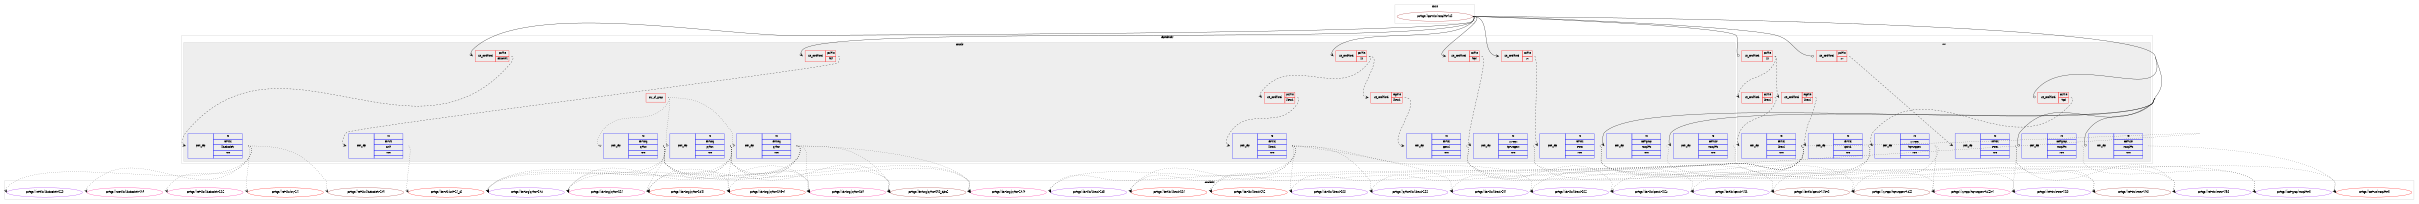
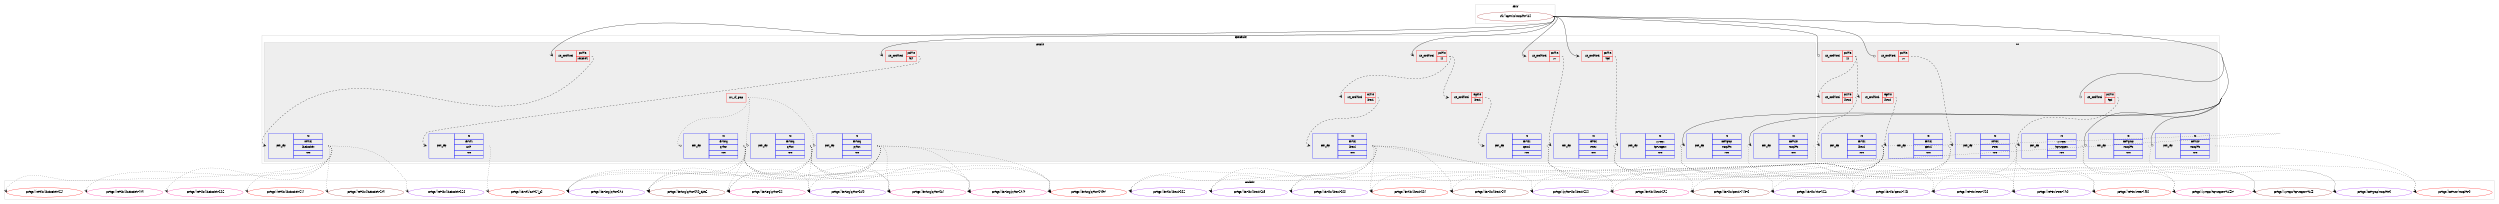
node "portage://app-misc/mosquitto-1.6.8": label "portage://app-misc/mosquitto-1.6.8" -> "util://app-misc/mosquitto-1.6.8"
node "portage://net-libs/libwebsockets-3.2.1": added
node "portage://none-libs/libwebsockets-1.7.9": label "portage://none-libs/libwebsockets-1.7.9" -> "portage://net-libs/libwebsockets-1.7.9"
node "portage://net-libs/any-2.1.1": label "portage://net-libs/any-2.1.1" -> "portage://net-libs/libwebsockets-2.1.1"
node "portage://dev-lang/python-3.6.10": color red -> purple
node "portage://dev-lang/python-3.6.9": label "portage://dev-lang/python-3.6.9" -> "portage://dev-lang/python-3.6.1"
node "portage://dev-libs/libressl-2.9.2": color red -> deeppink
node "portage://dev-libs/libressl-2.9.1": color purple -> brown
node "portage://dev-libs/openssl-1.0.2u": label "portage://dev-libs/openssl-1.0.2u" -> "portage://dev-libs/misc-1.0.2u"
node "portage://net-dns/c-ares-1.14.0": color brown -> purple
node "portage://net-dns/c-ares-1.15.0": color purple -> red
node "portage://acct-use/mosquitto-0": label "portage://acct-use/mosquitto-0" -> "portage://acct-user/mosquitto-0"
